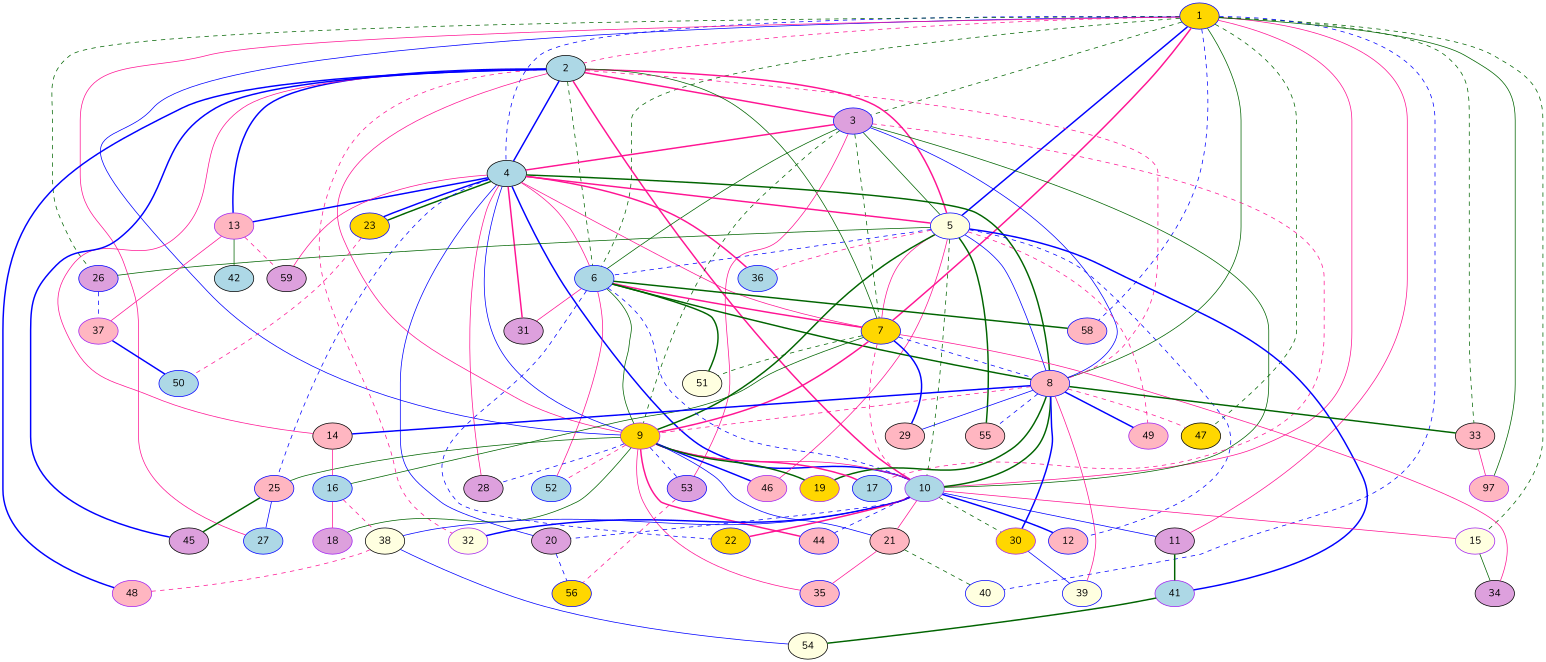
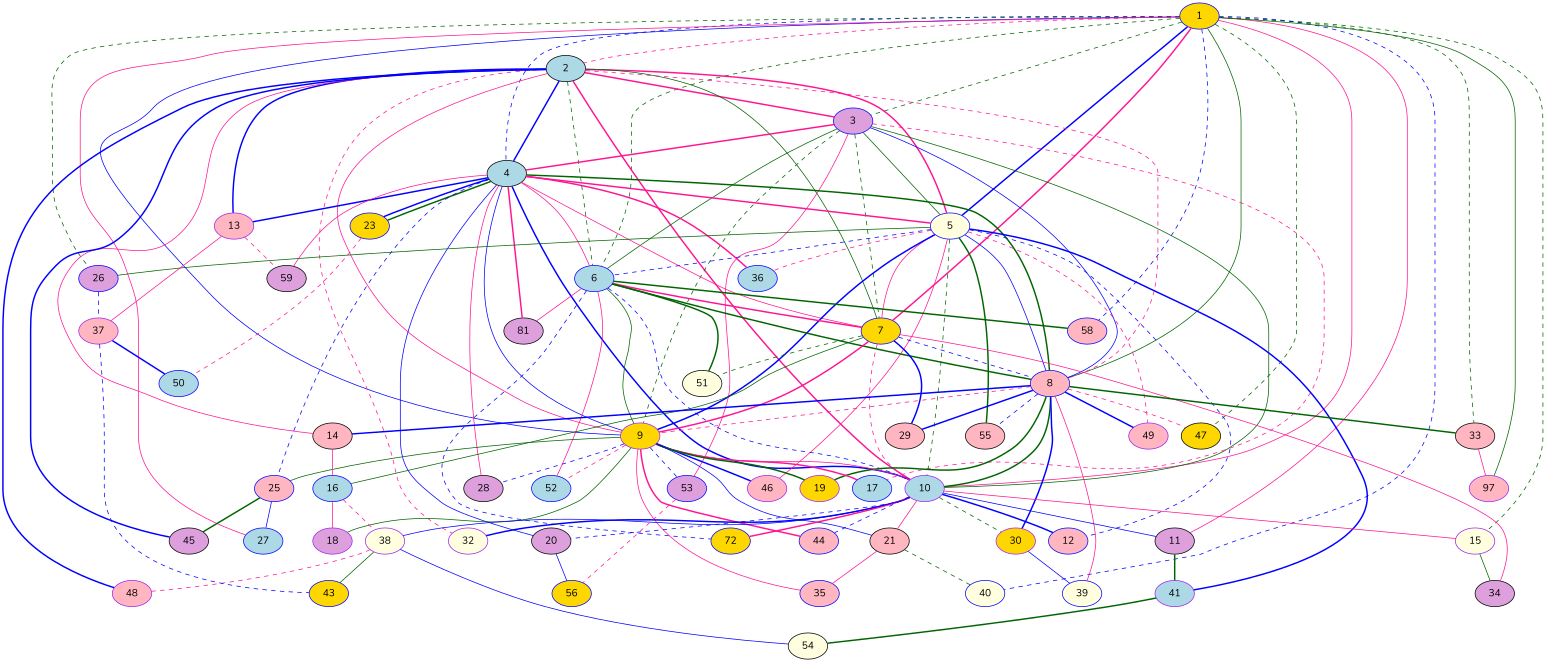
node "42": removed
node "31": label "31" -> "81"
edge "5" -- "9": color darkgreen -> blue
edge "8" -- "29": style solid -> bold
node "38": color black -> purple
node "22": label "22" -> "72"
edge "20" -- "56": style dashed -> solid
node "43": added
